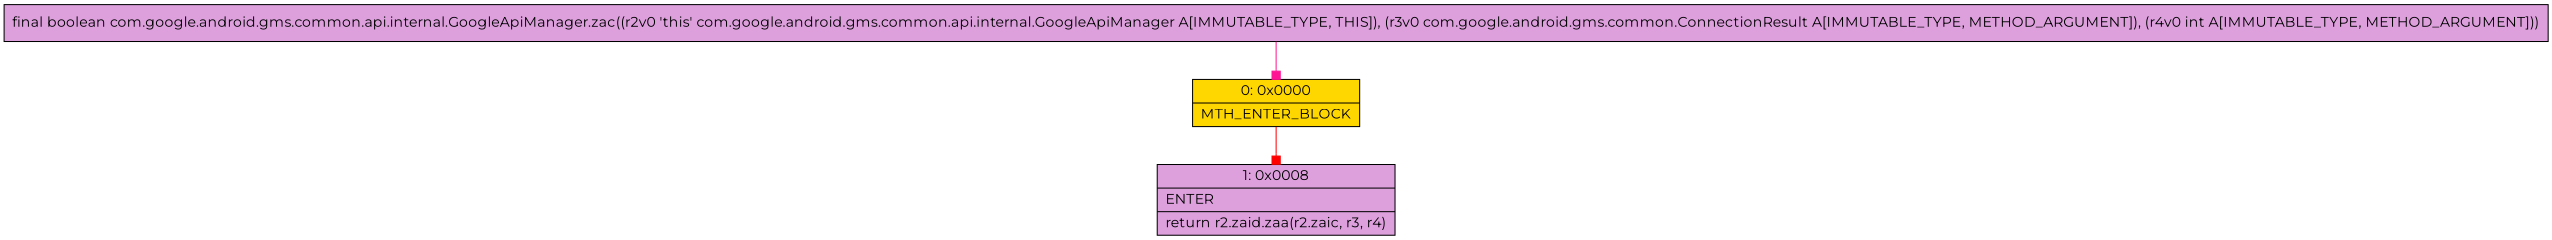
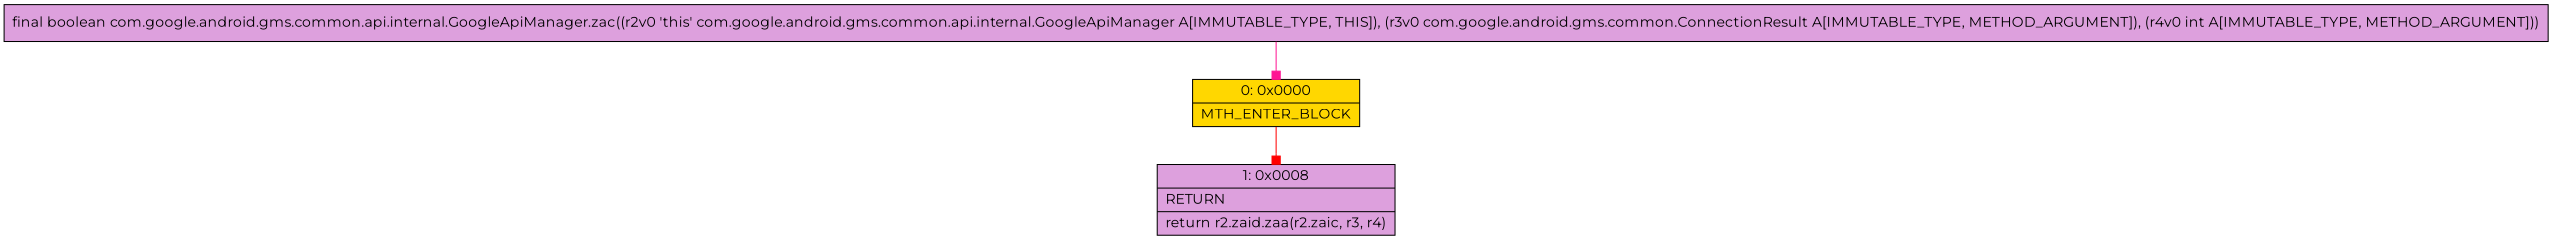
node "1: 0x0008": text "ENTER" -> "RETURN"
